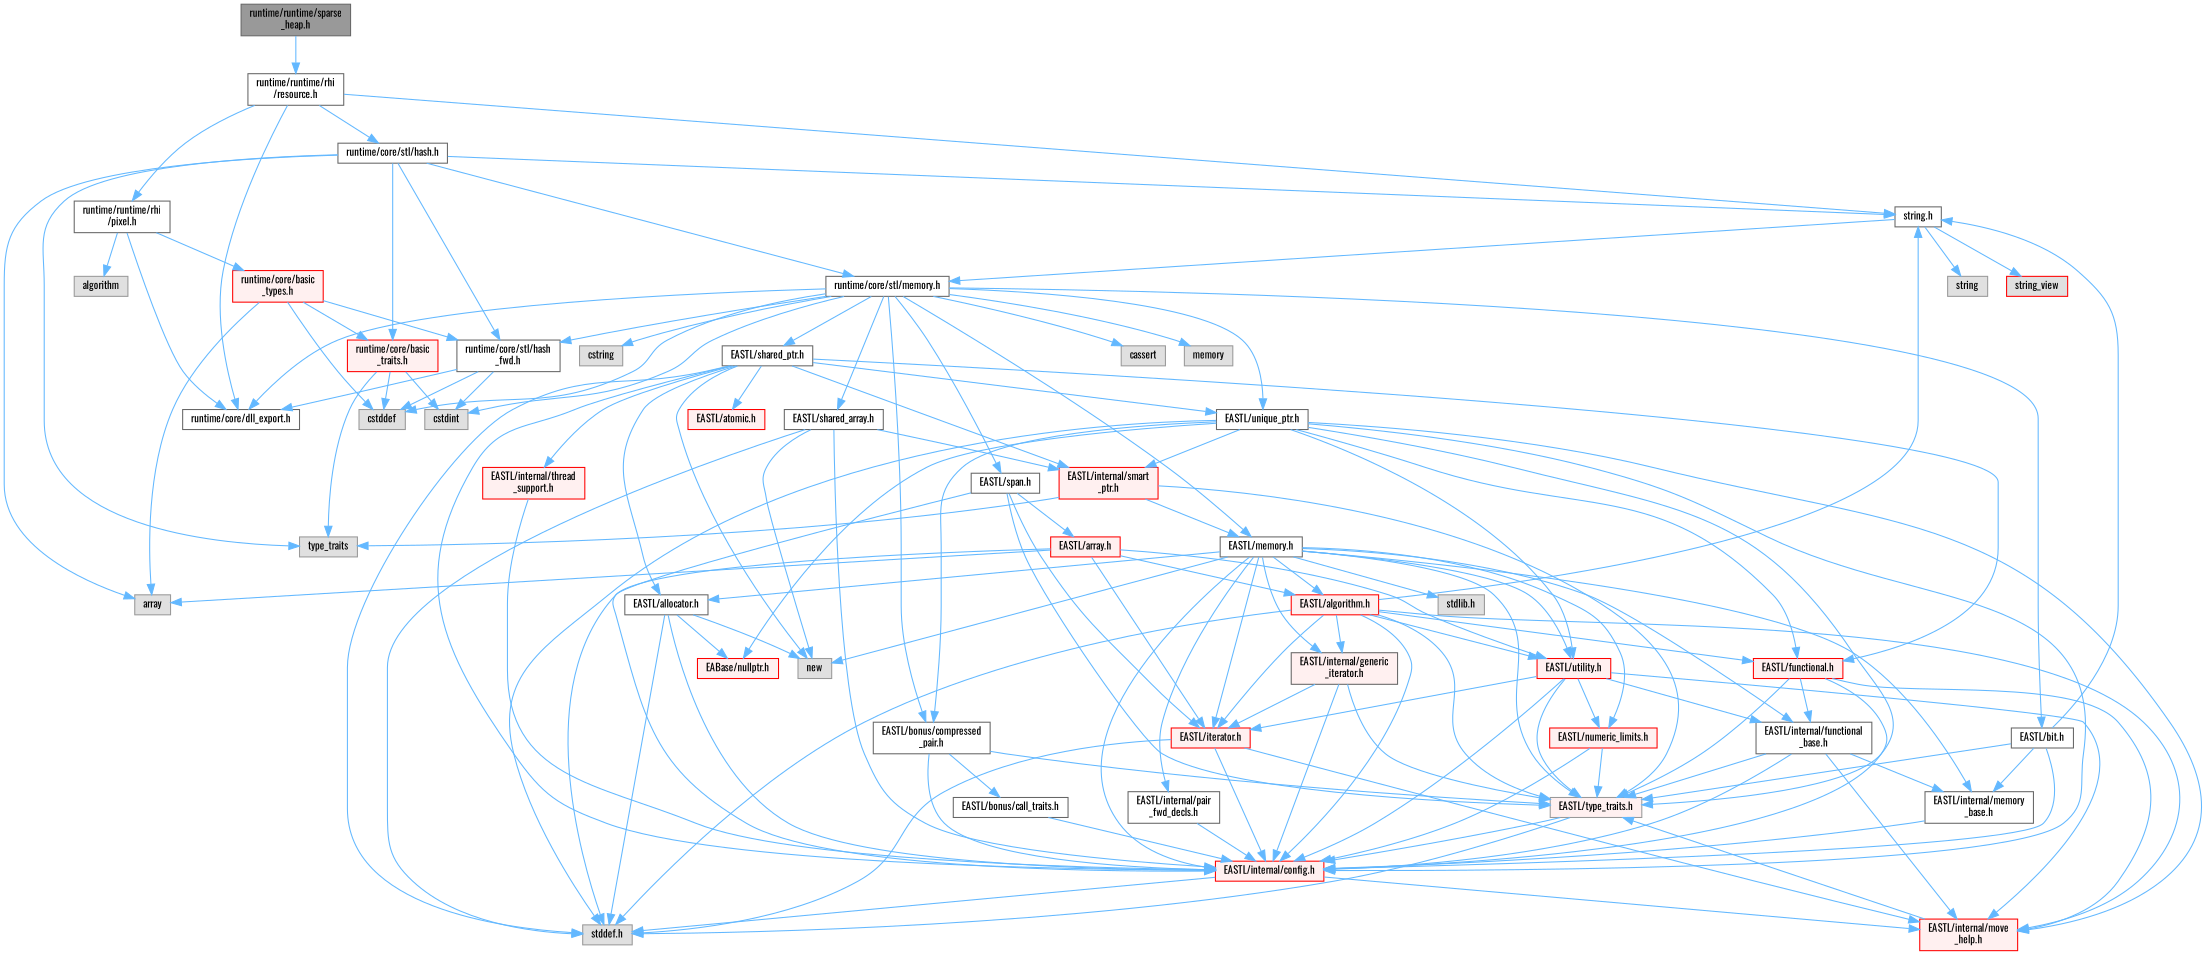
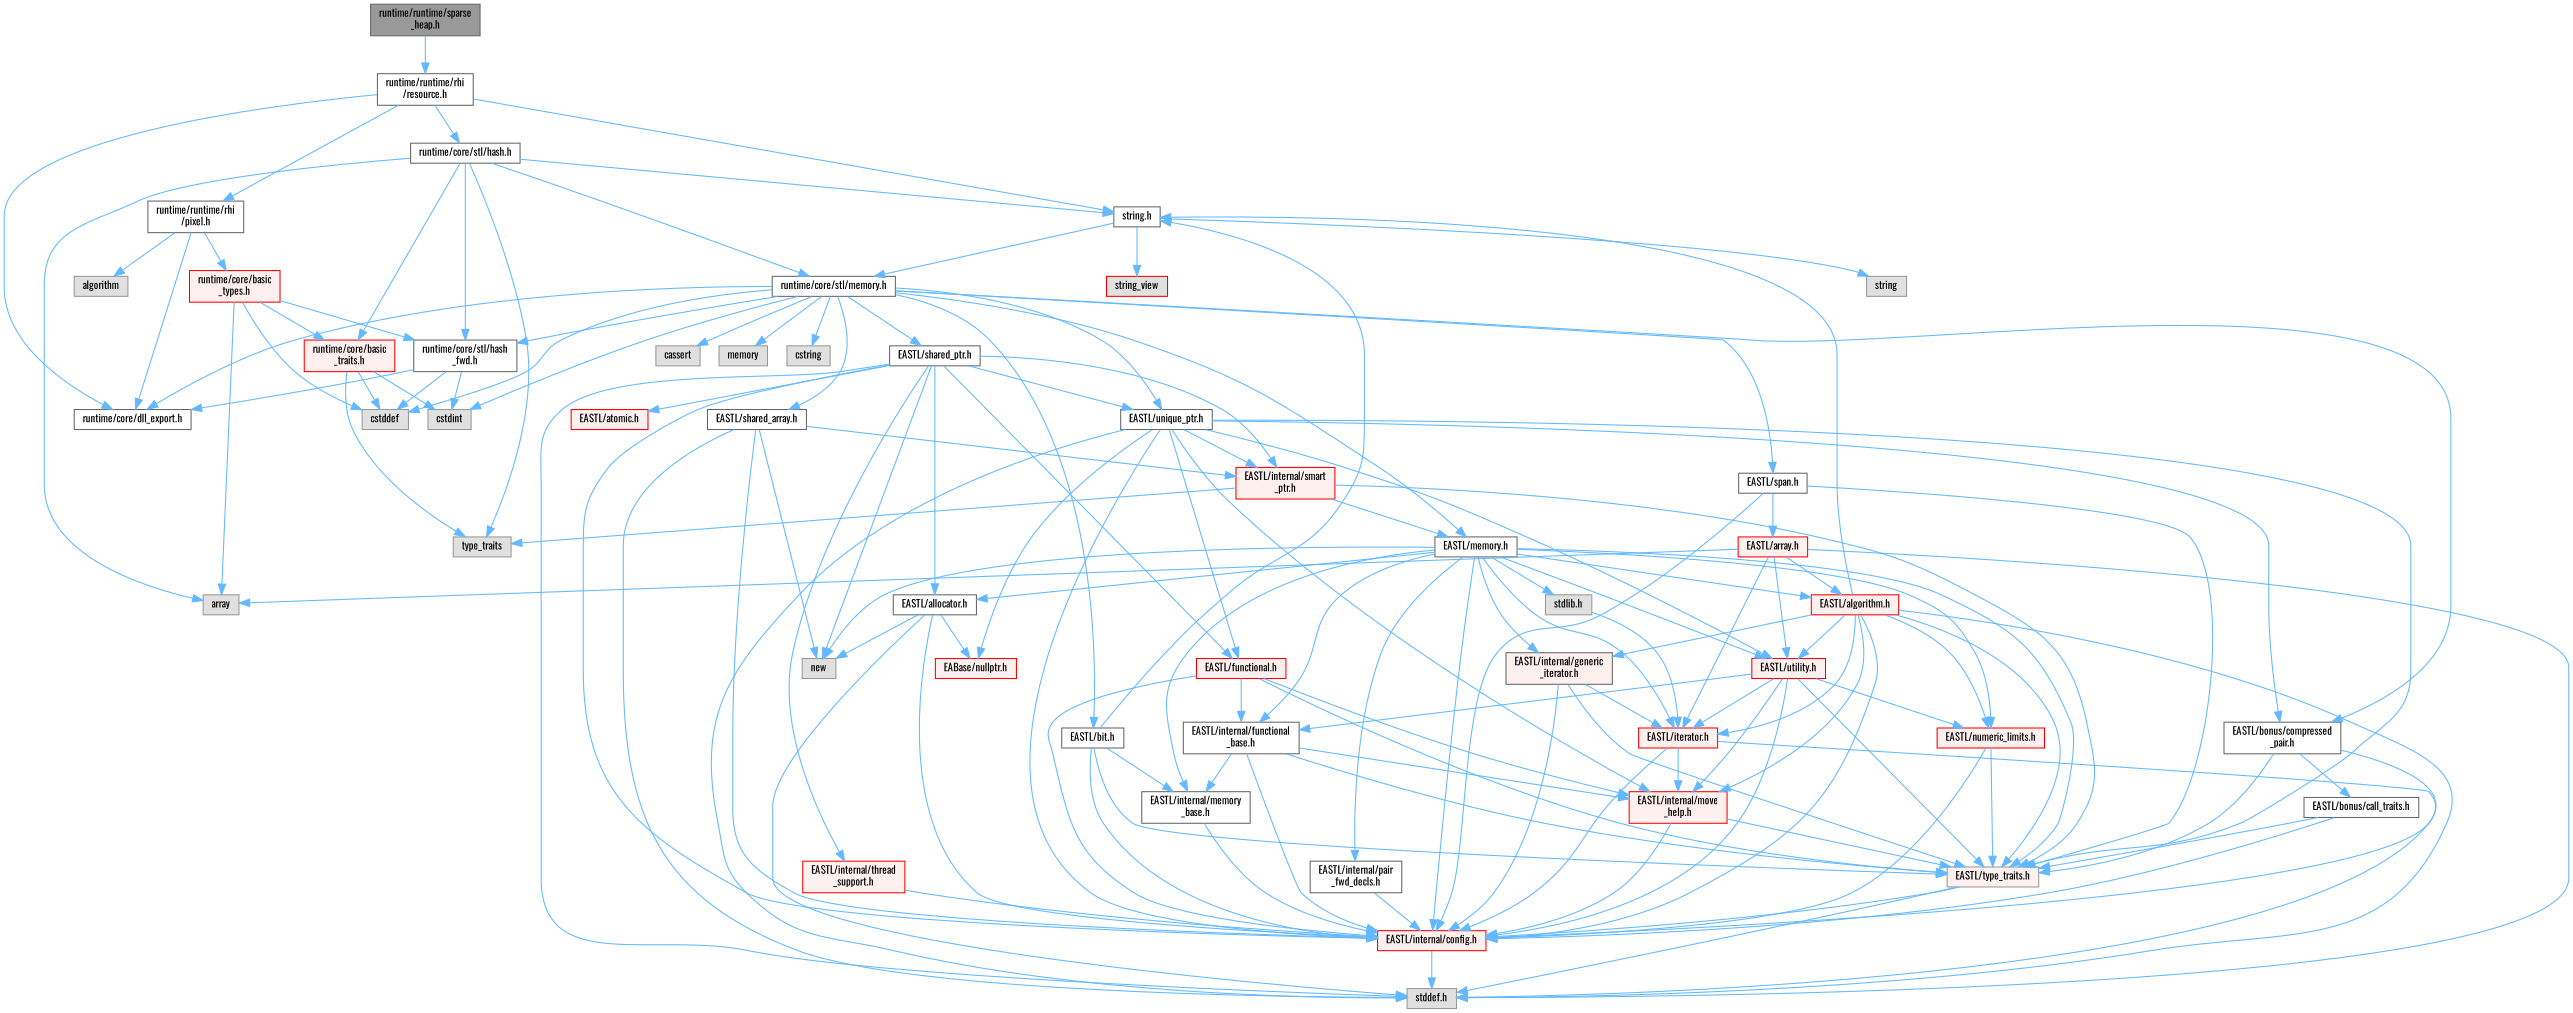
edge "EASTL/span.h" -> "EASTL/iterator.h": now "stdlib.h" -> "EASTL/iterator.h"
edge "EASTL/algorithm.h" -> "EASTL/functional.h": now "EASTL/algorithm.h" -> "EASTL/numeric_limits.h"
edge "EASTL/bonus/call_traits.h" -> "EASTL/type_traits.h": added
edge "EASTL/internal/config.h" -> "EASTL/internal/move _help.h": reversed
